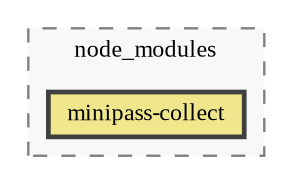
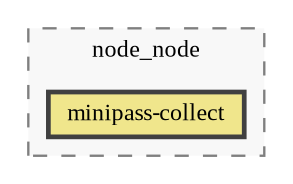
cluster "node_modules": label "node_modules" -> "node_node"
